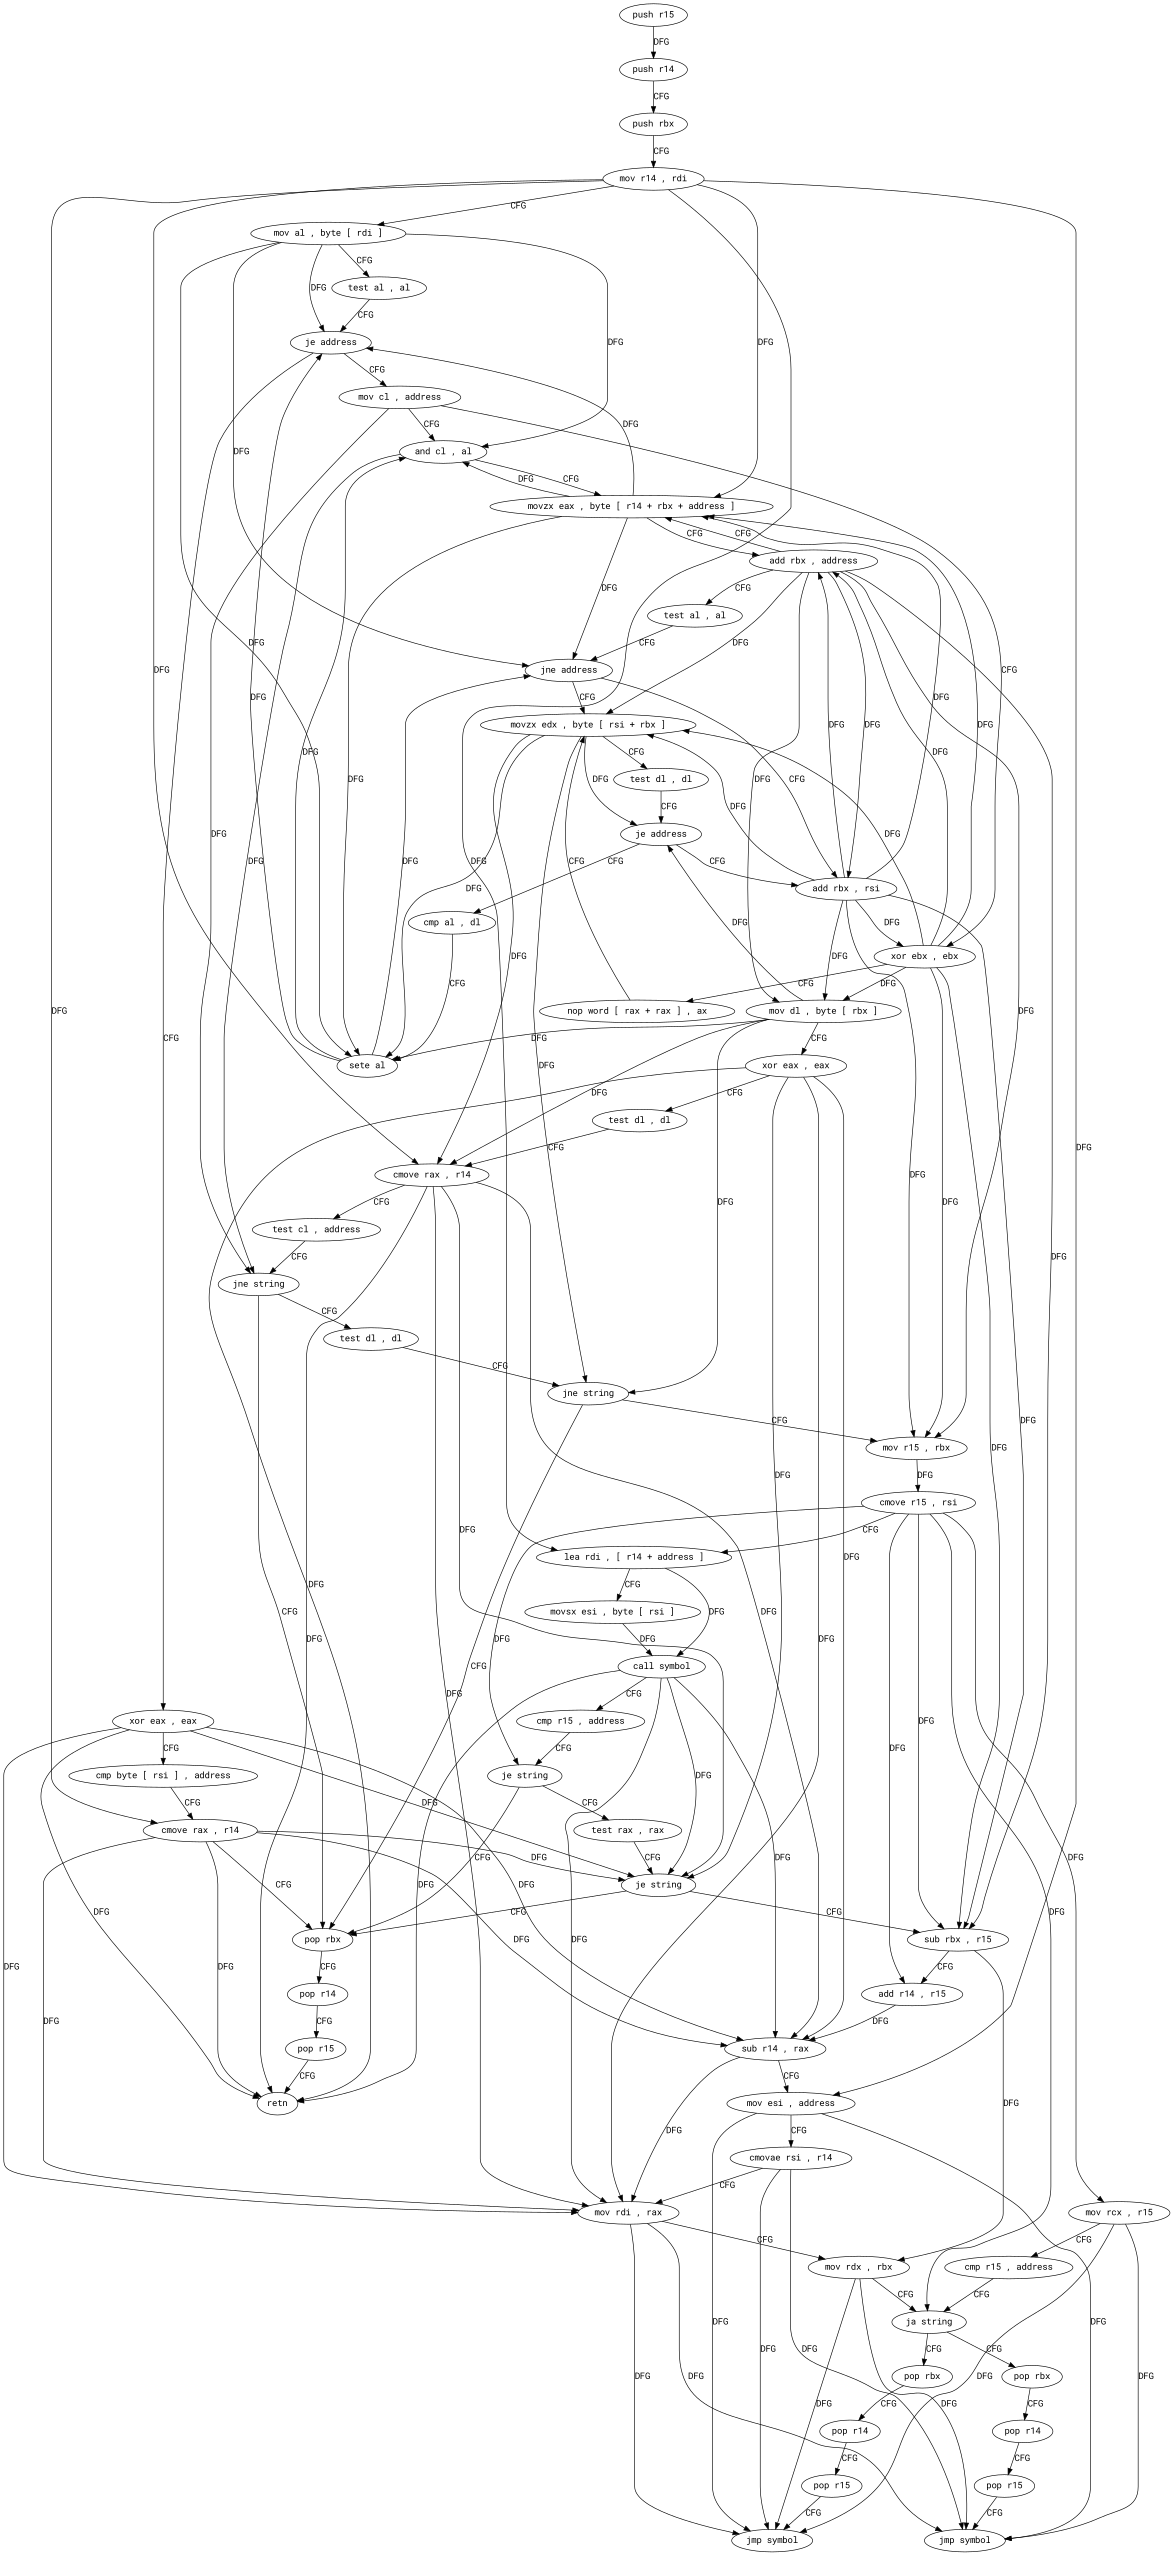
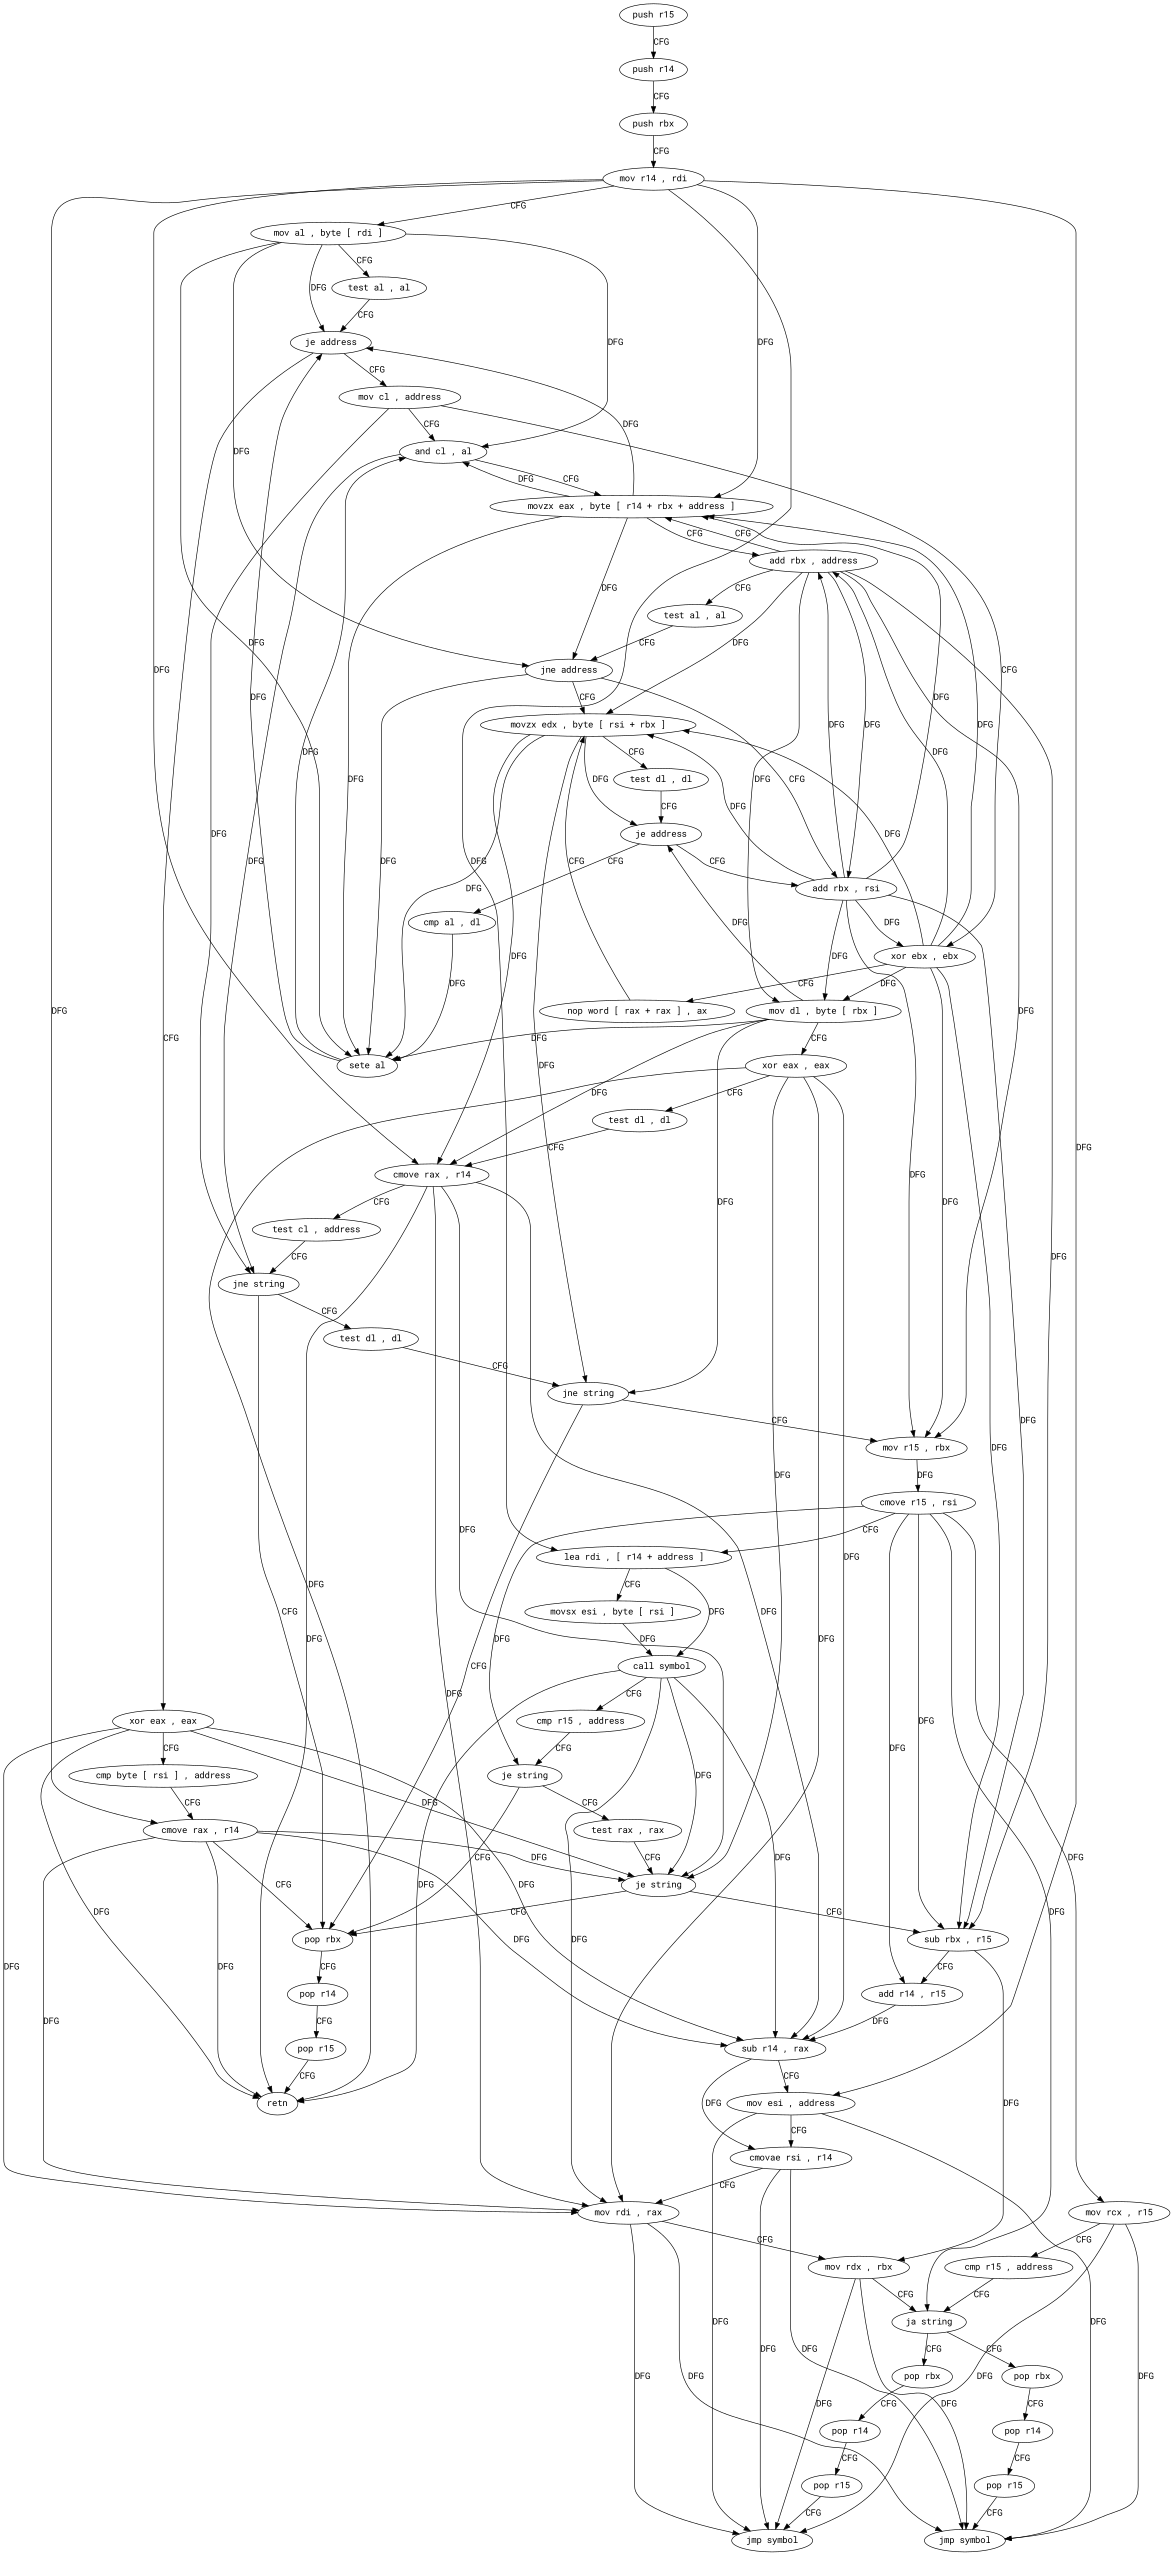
edge "push r15" -> "push r14": label "DFG" -> "CFG"
edge "sete al" -> "jne address": reversed
edge "cmp al , dl" -> "sete al": label "CFG" -> "DFG"
edge "sub r14 , rax" -> "mov rdi , rax": now "sub r14 , rax" -> "cmovae rsi , r14"
